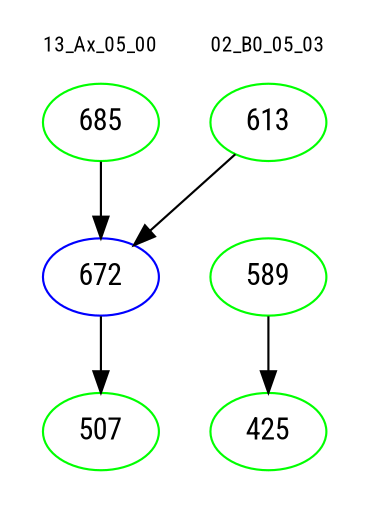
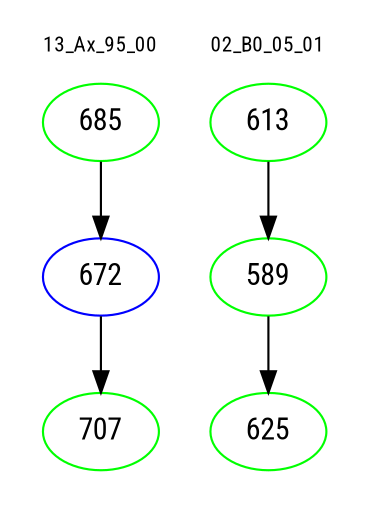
cluster "13_Ax_05_00": label "13_Ax_05_00" -> "13_Ax_95_00"
cluster "02_B0_05_03": label "02_B0_05_03" -> "02_B0_05_01"
edge "613" -> "672": now "613" -> "589"
node "507": label "507" -> "707"
node "425": label "425" -> "625"
